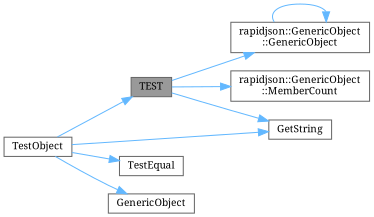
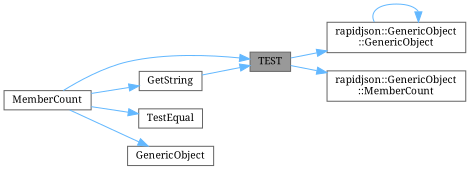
edge "TEST" -> "GetString": reversed
node "TestObject": label "TestObject" -> "MemberCount"
